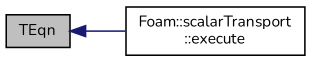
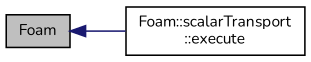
node "TEqn": label "TEqn" -> "Foam"
